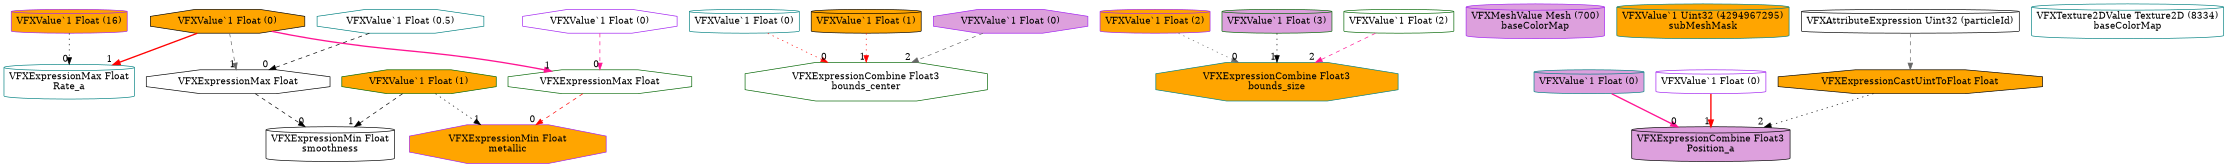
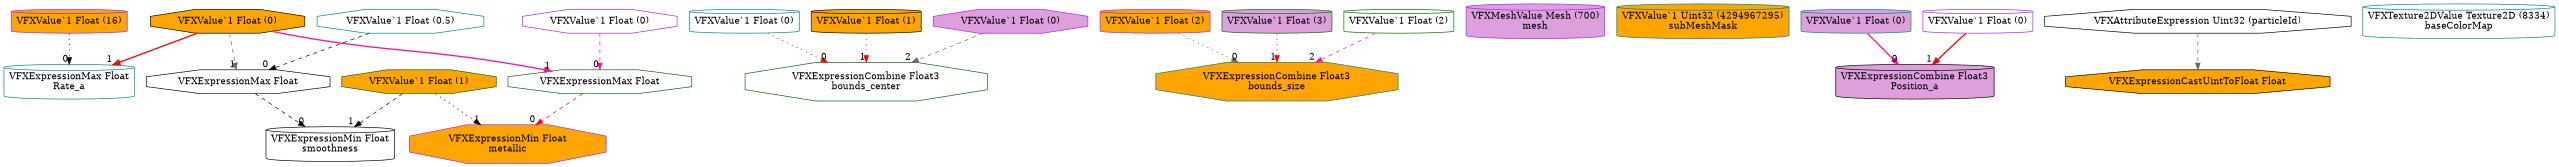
node "VFXMeshValue Mesh (700) baseColorMap": label "VFXMeshValue Mesh (700) baseColorMap" -> "VFXMeshValue Mesh (700) mesh"
node "VFXAttributeExpression Uint32 (particleId)": shape cylinder -> octagon
edge "VFXValue`1 Float (3)" -> "VFXExpressionCombine Float3 bounds_size": color black -> red
edge "VFXExpressionCastUintToFloat Float" -> "VFXExpressionCombine Float3 Position_a": removed
